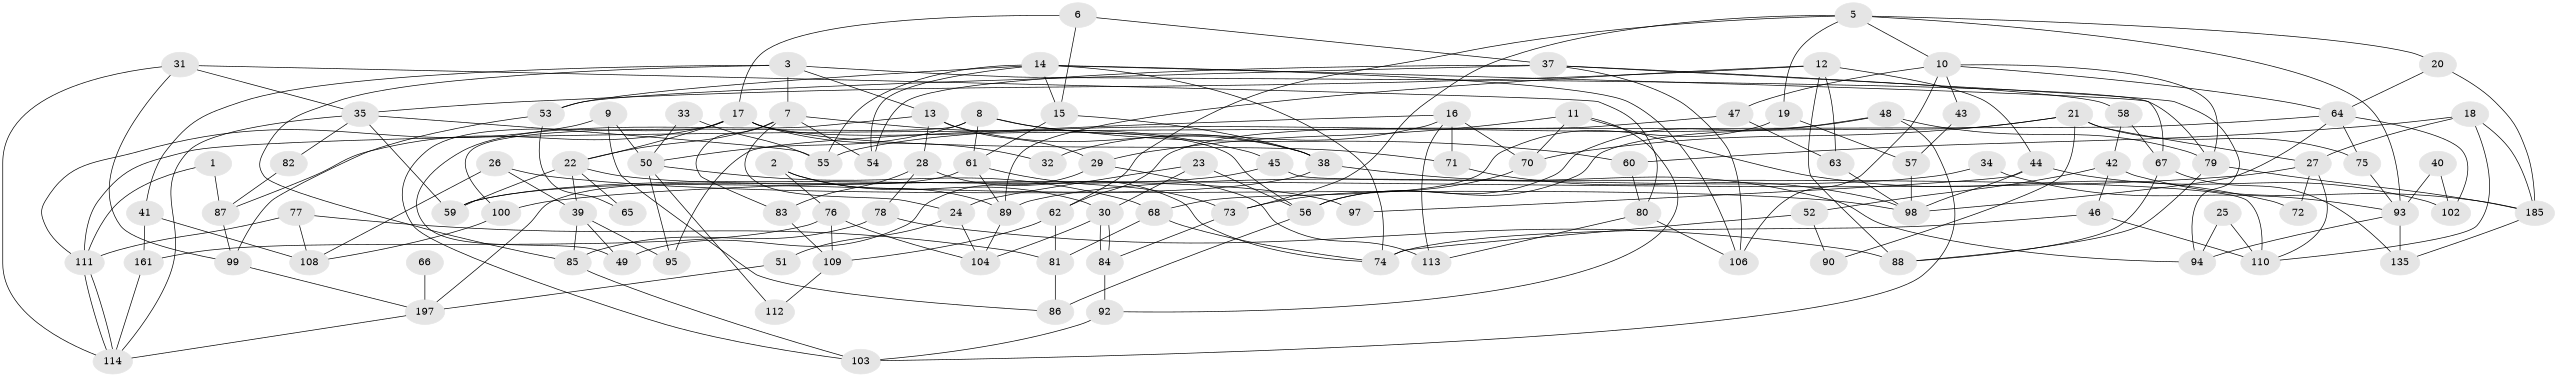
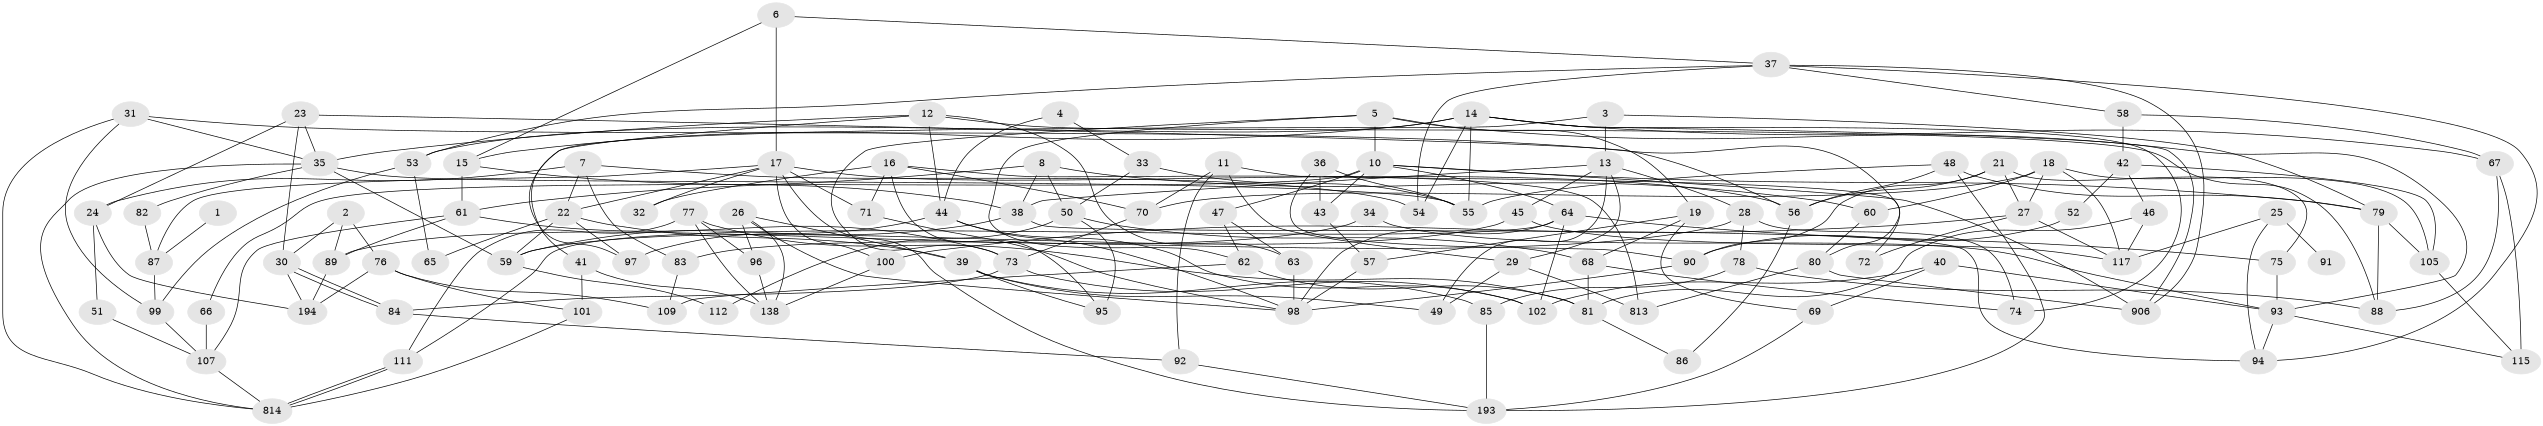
node "20": removed
edge "3" -- "7": removed
edge "12" -- "89": now "12" -- "97"
edge "3" -- "85": removed
node "9": removed
node "4": added
edge "8" -- "100": now "17" -- "100"
edge "7" -- "45": now "13" -- "45"
edge "21" -- "70": now "18" -- "70"
edge "23" -- "35": added
node "36": added
edge "10" -- "66": added
edge "1" -- "111": removed
node "185": label "185" -> "105"
edge "52" -- "74": removed
edge "46" -- "74": now "46" -- "81"
node "161": label "161" -> "101"
node "108": label "108" -> "138"
node "96": added
node "104": label "104" -> "194"
node "113": label "113" -> "813"
node "106": label "106" -> "906"
node "110": label "110" -> "117"
node "91": added
node "135": label "135" -> "115"
edge "73" -- "102": added
edge "90" -- "98": added
edge "109" -- "112": now "59" -- "112"
node "197": label "197" -> "107"
node "69": added
node "114": label "114" -> "814"
node "103": label "103" -> "193"
